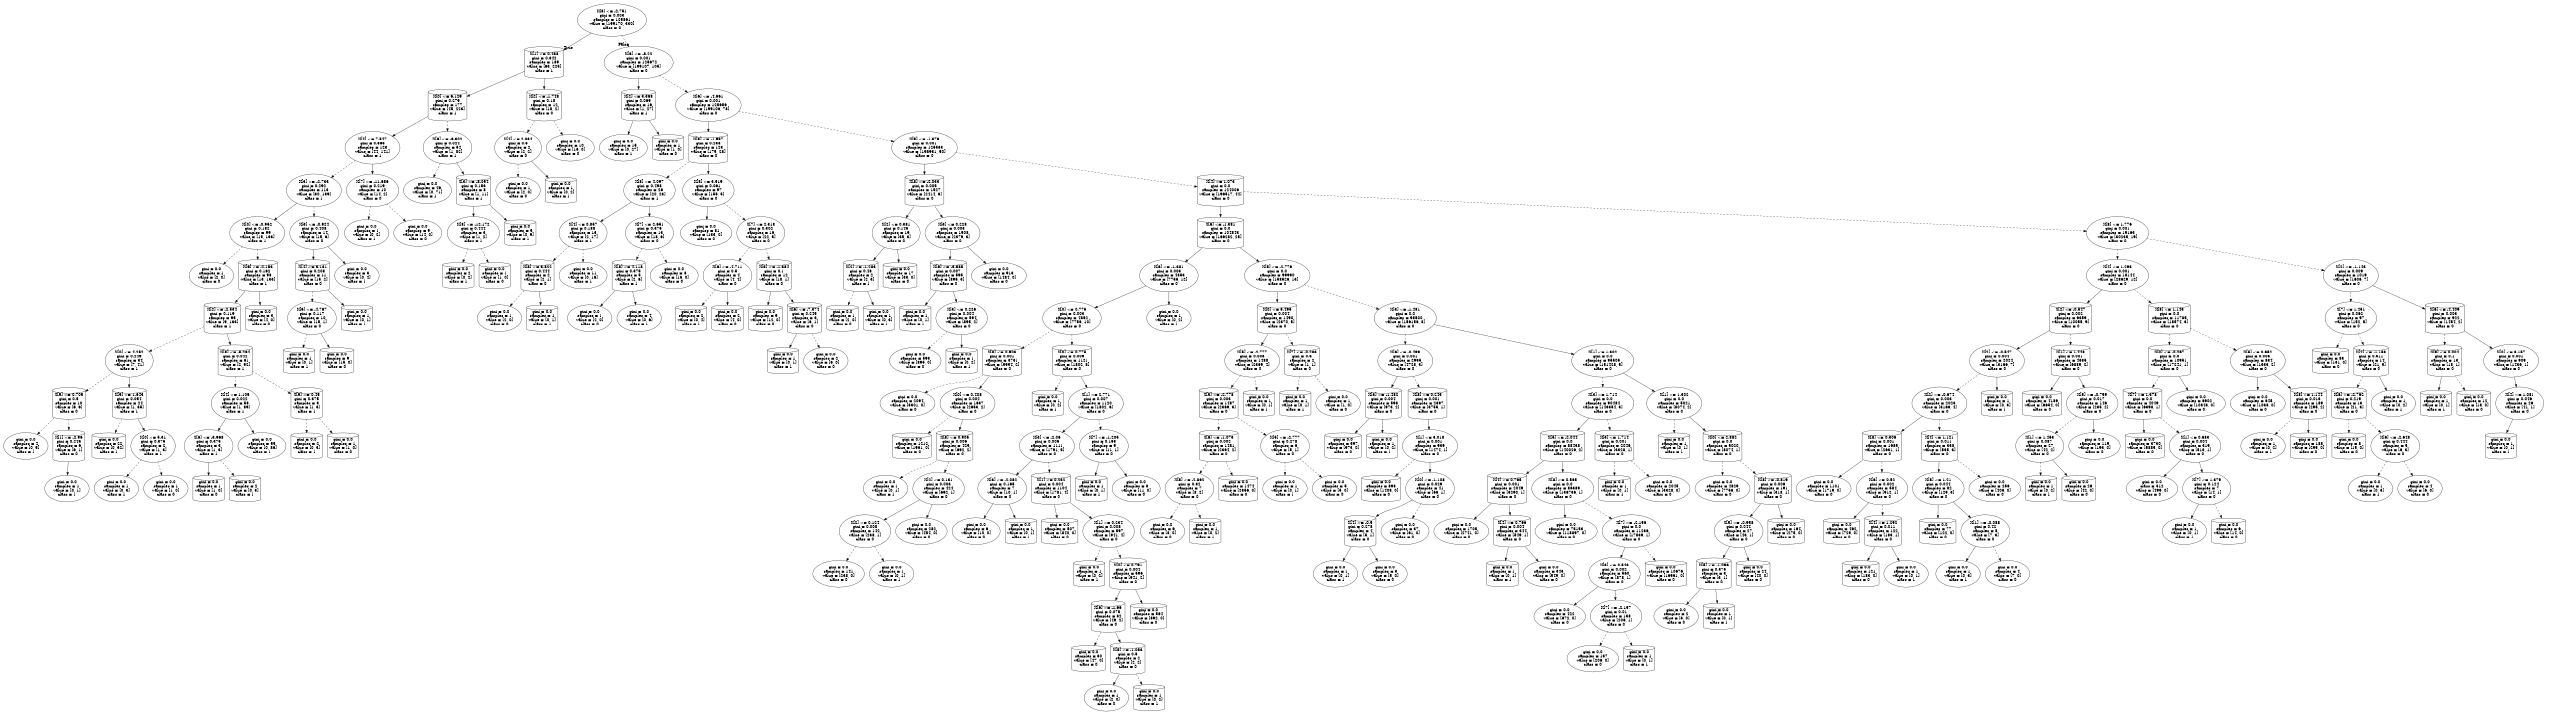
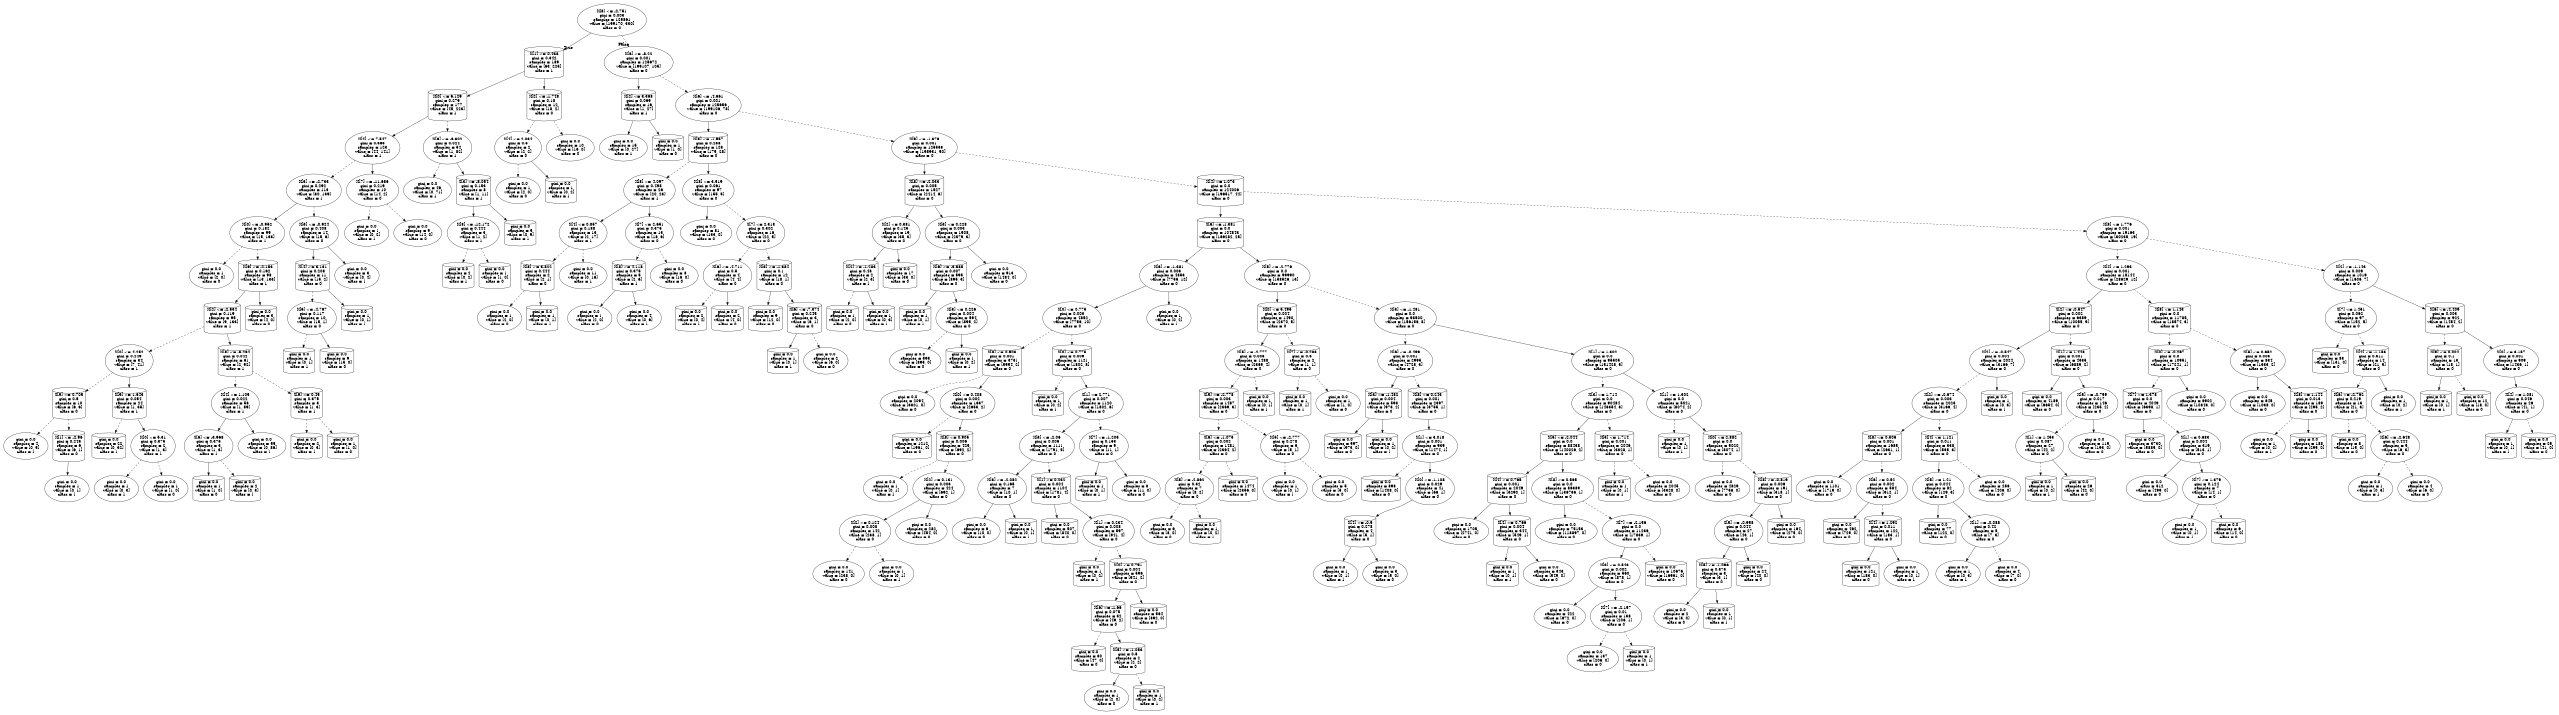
node "gini = 0.0 samples = 25 value = [41, 0] class = 0": added
node "gini = 0.0 samples = 37 value = [61, 0] class = 0": removed
